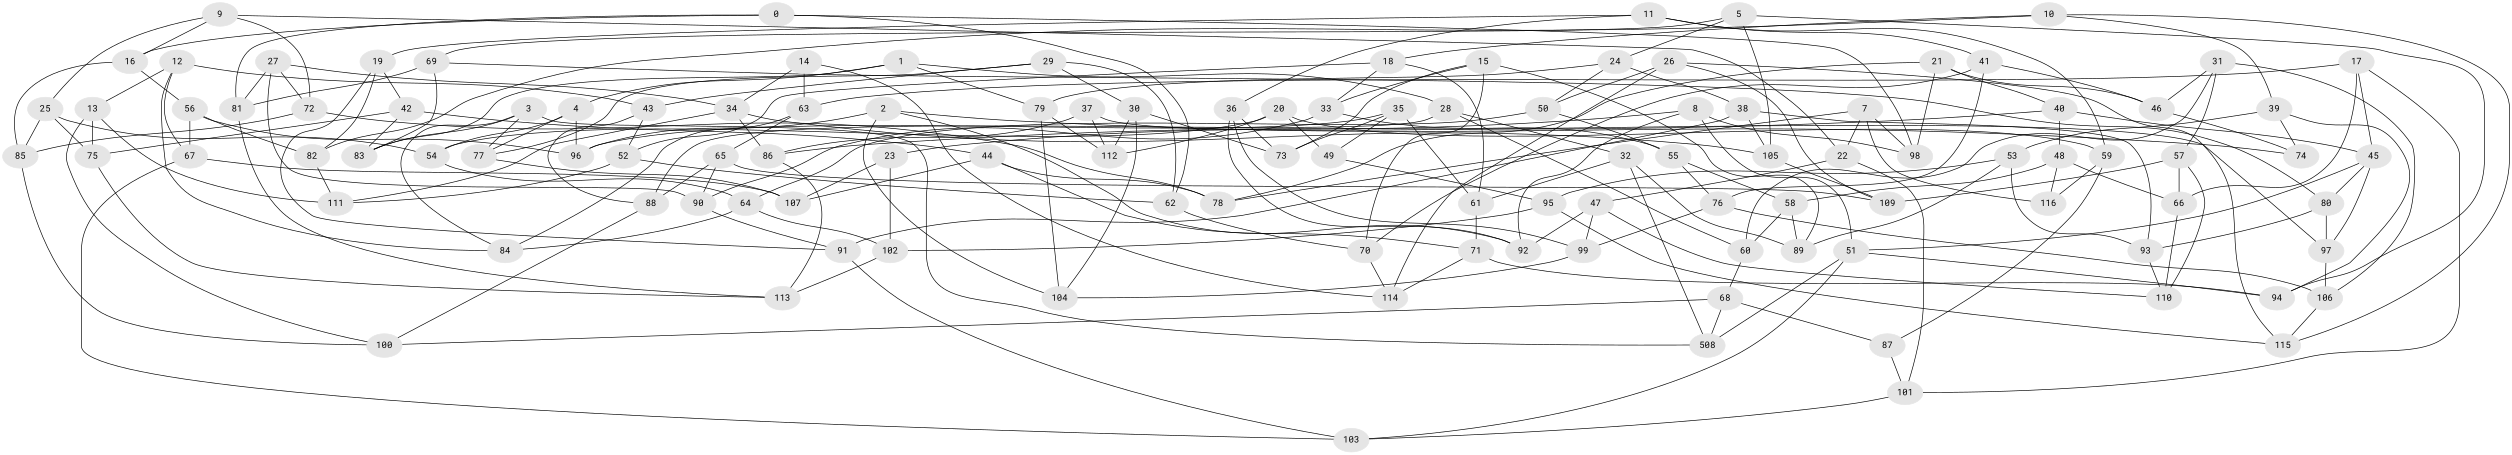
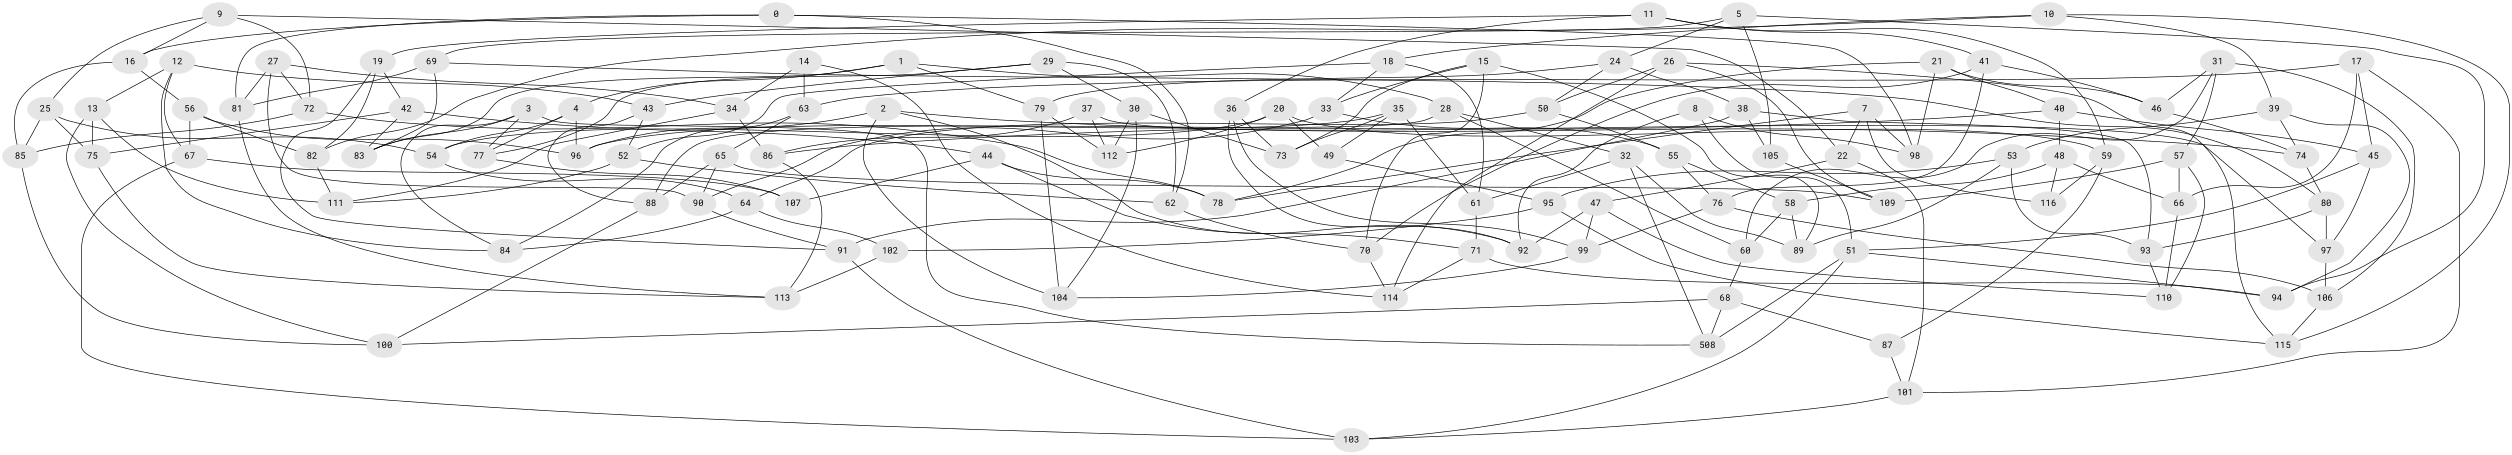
edge "34" -- "105": removed
node "23": removed
edge "45" -- "80": now "74" -- "80"
